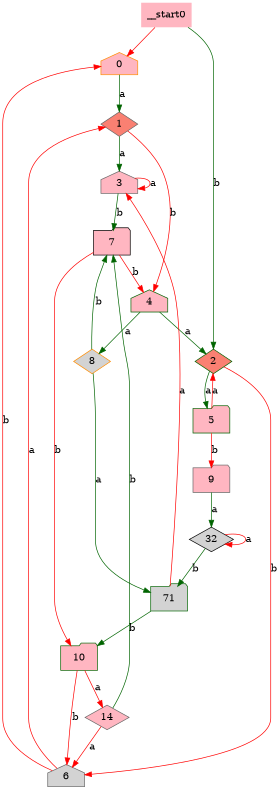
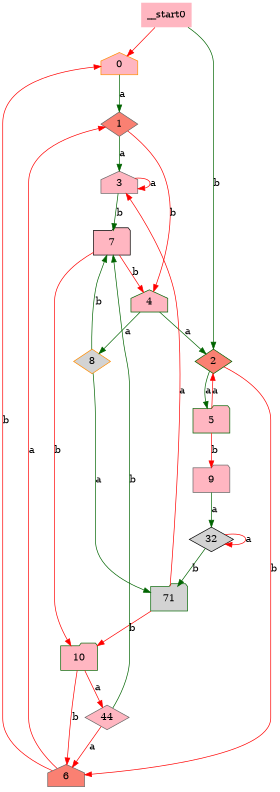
edge "71" -> "10": color darkgreen -> red
node "14": label "14" -> "44"
node "6": fillcolor lightgrey -> salmon
